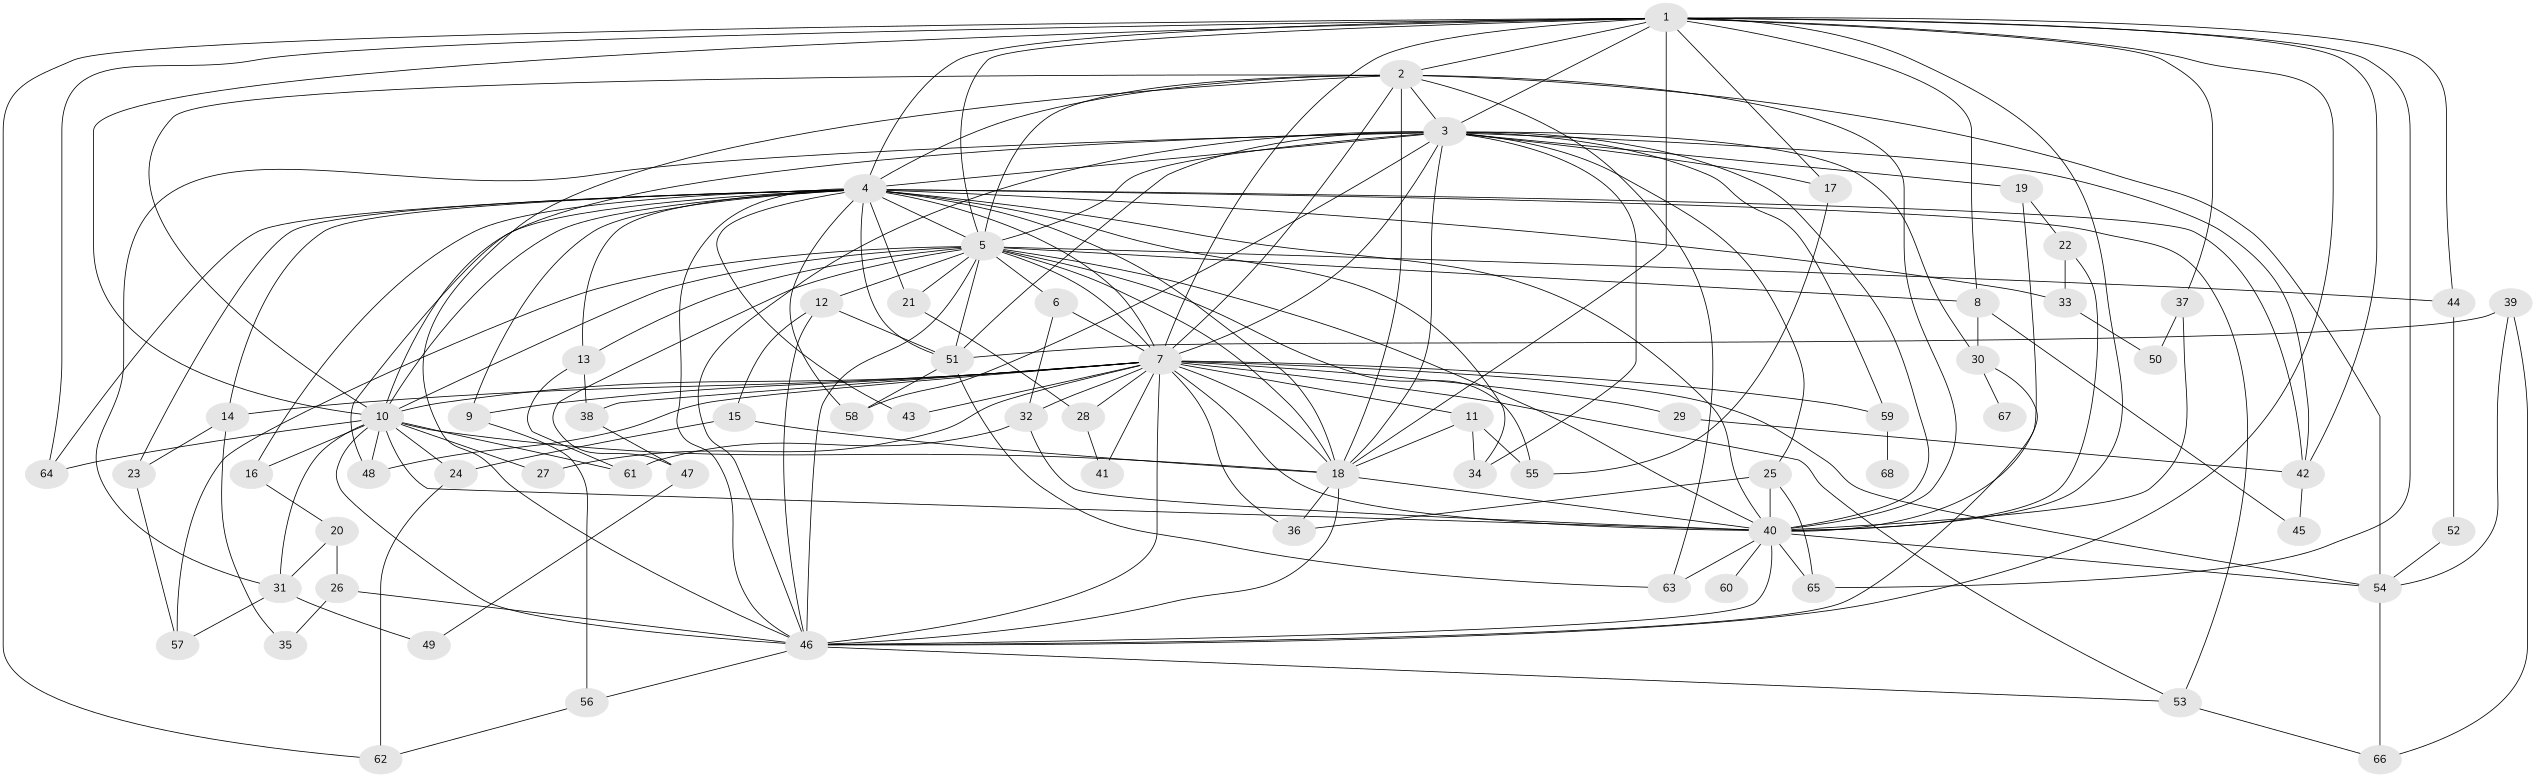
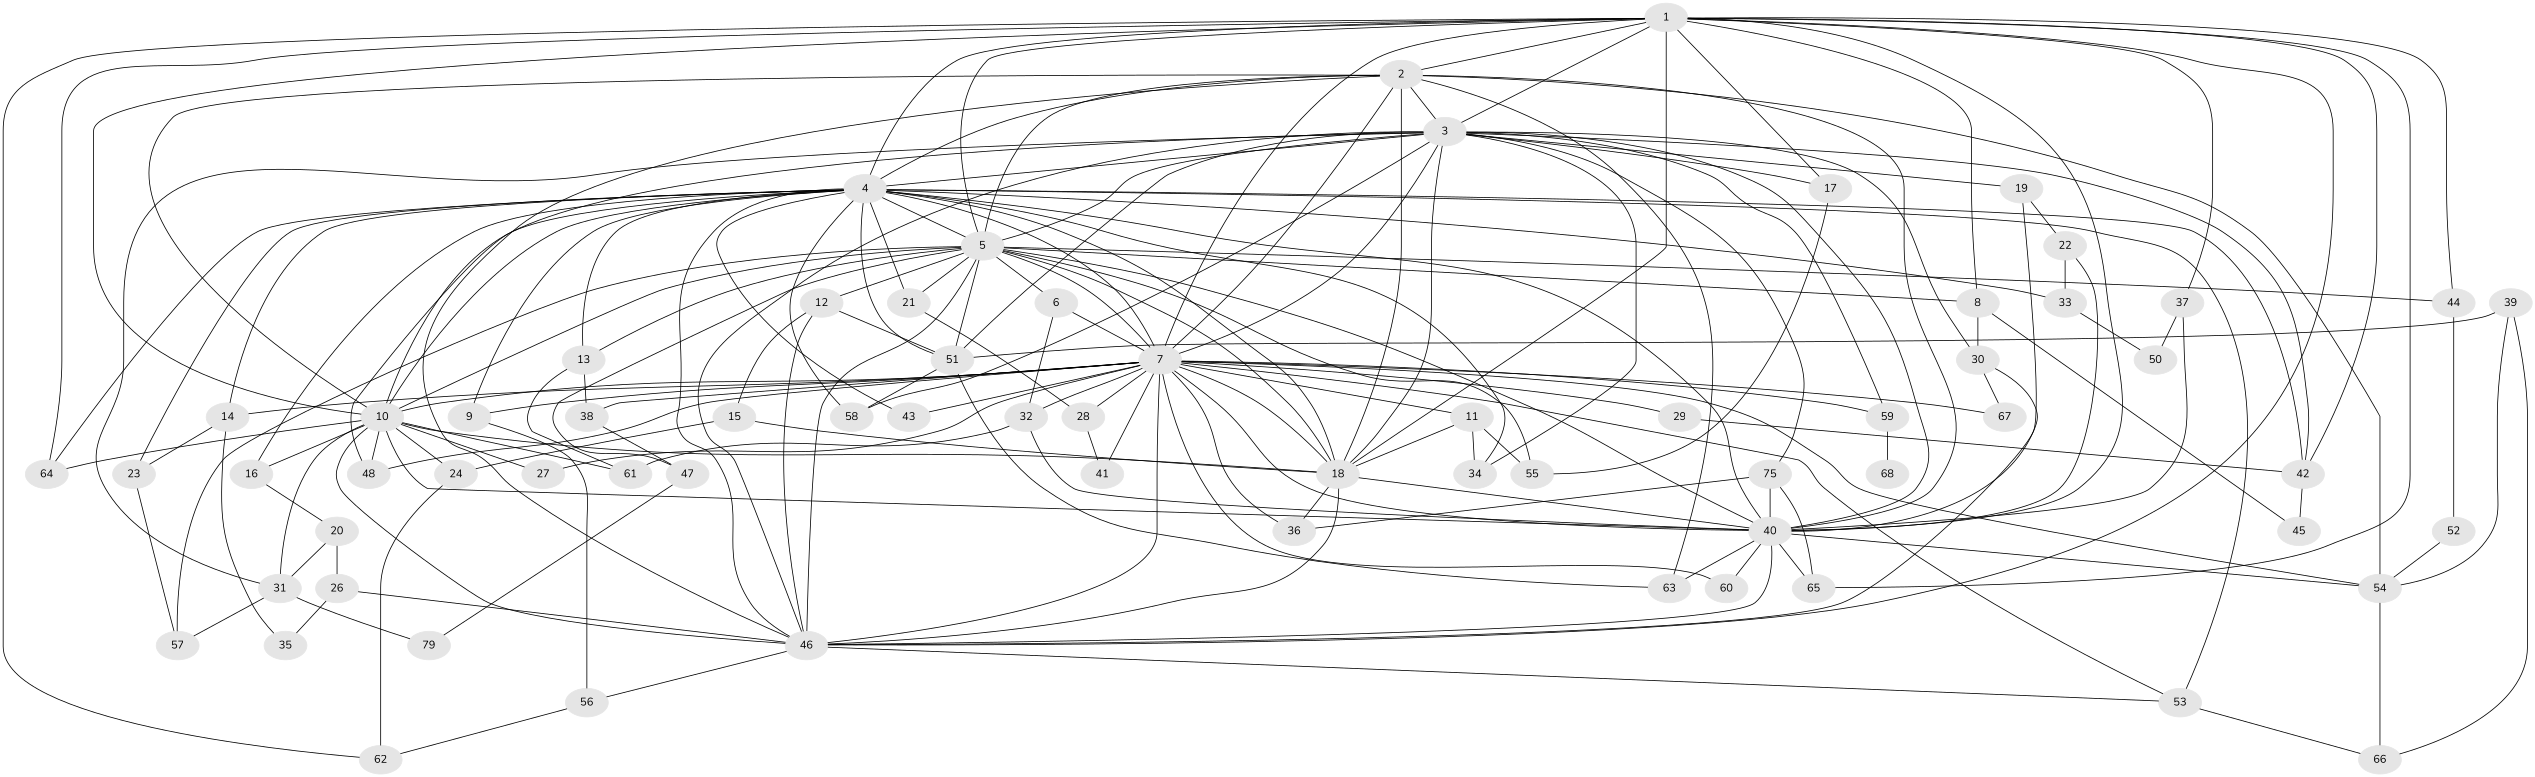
edge "7" -- "67": added
node "25": label "25" -> "75"
edge "7" -- "60": added
node "49": label "49" -> "79"
